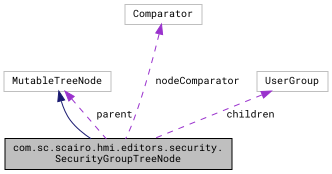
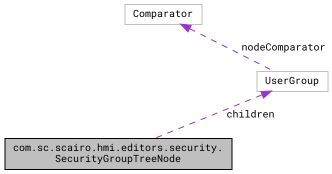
node "MutableTreeNode": removed
edge "com.sc.scairo.hmi.editors.security. SecurityGroupTreeNode" -> "Comparator": now "UserGroup" -> "Comparator"
